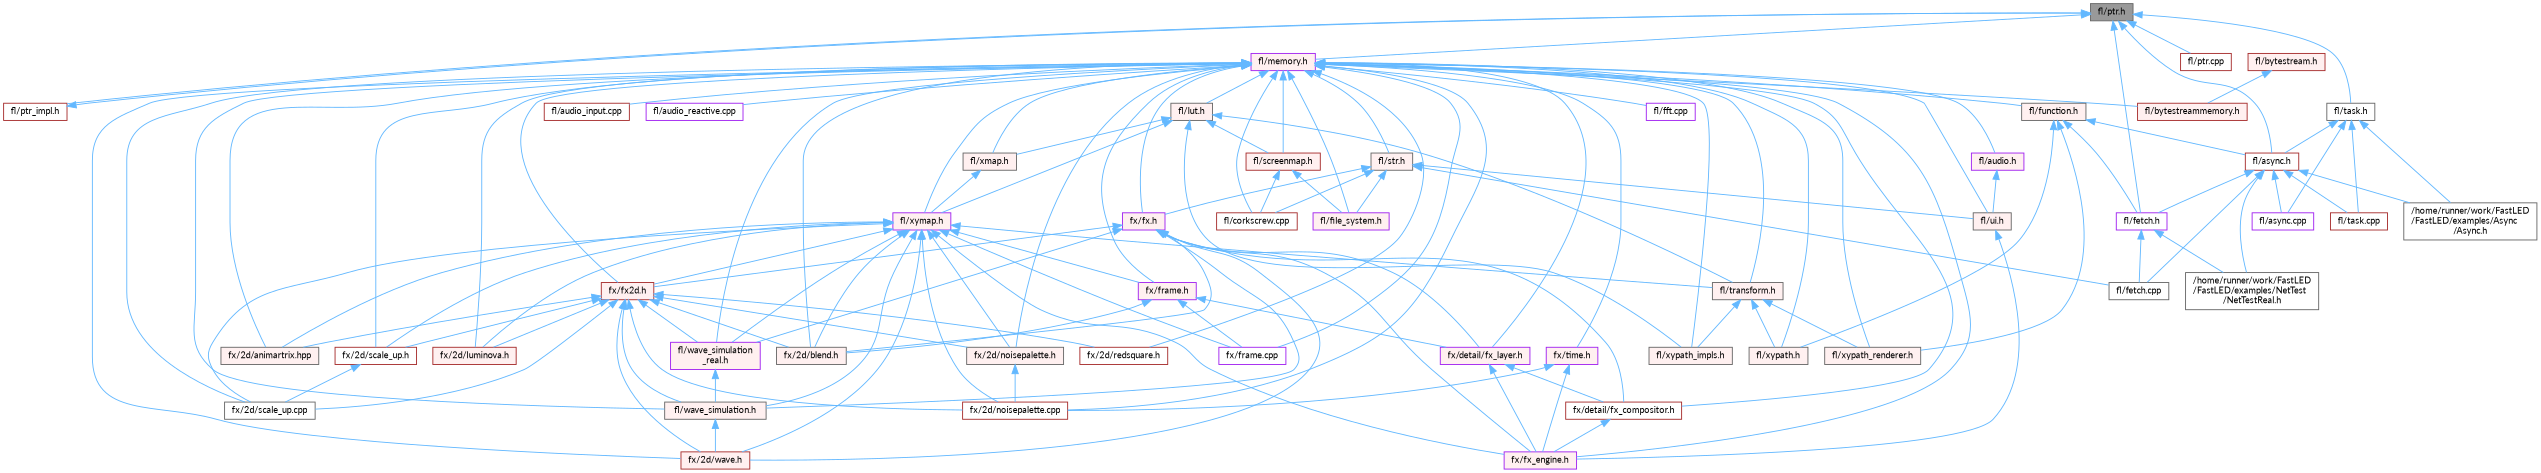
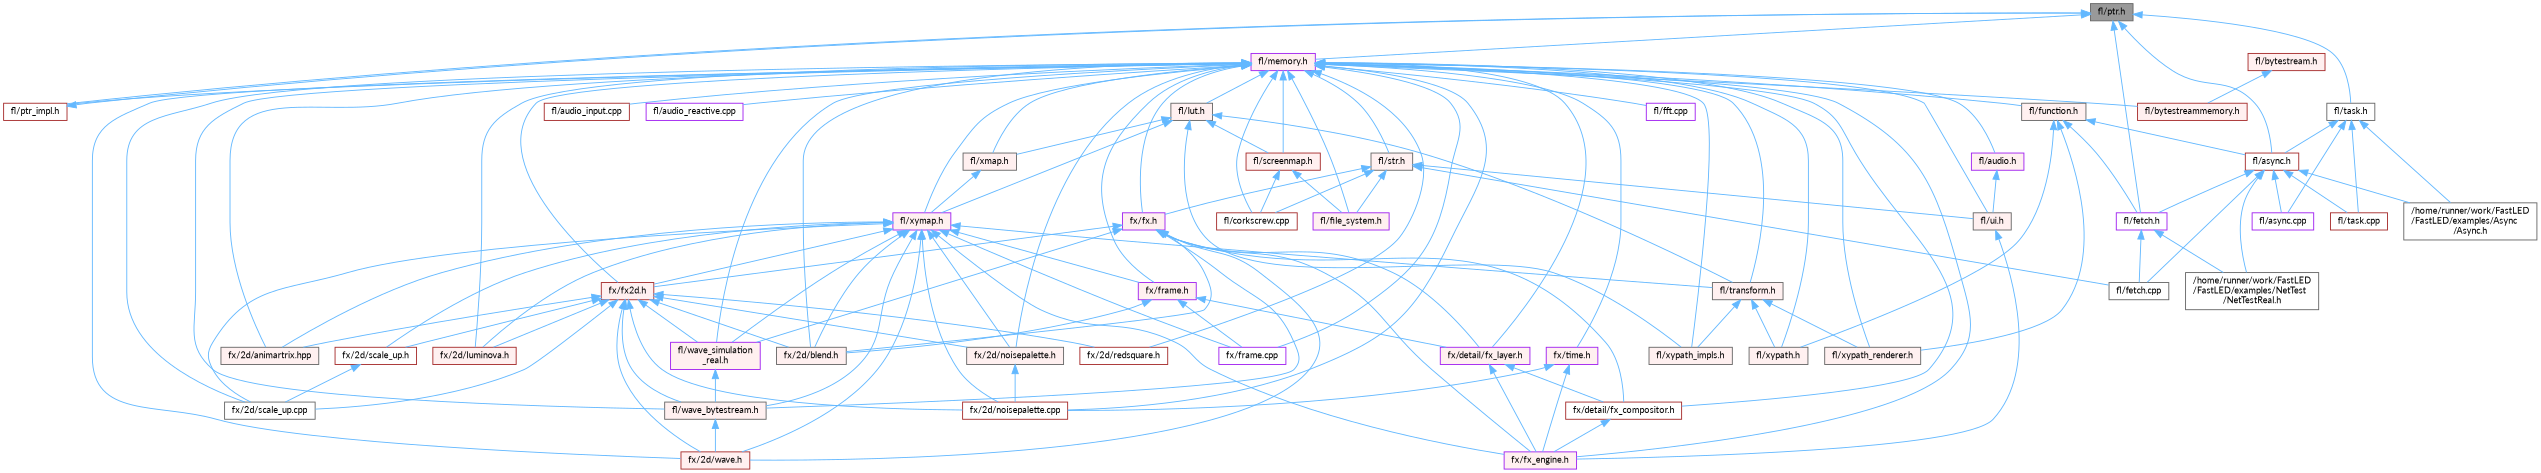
node "fl/ptr.cpp": removed
edge "fx/2d/scale_up.h" -> "fl/memory.h": now "fl/ptr_impl.h" -> "fl/memory.h"
node "fl/wave_simulation.h": label "fl/wave_simulation.h" -> "fl/wave_bytestream.h"
